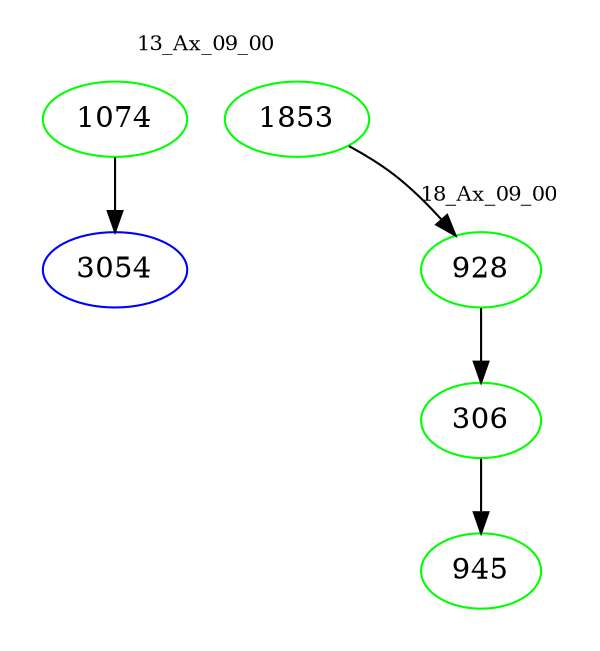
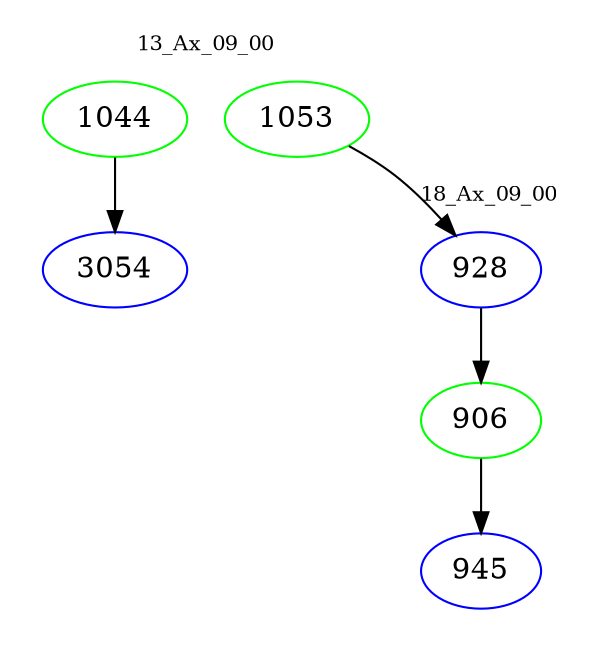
node "1074": label "1074" -> "1044"
node "1853": label "1853" -> "1053"
node "928": color green -> blue
node "306": label "306" -> "906"
node "945": color green -> blue
